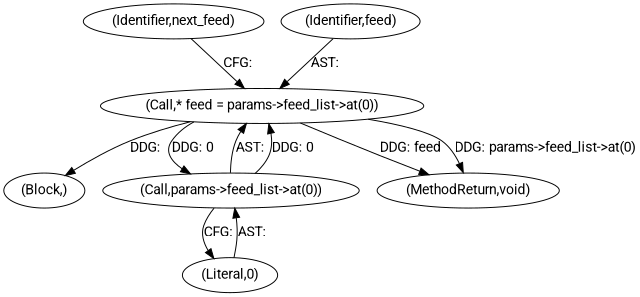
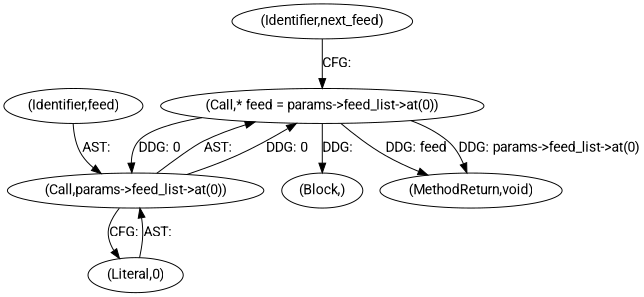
edge "(Identifier,feed)" -> "(Call,* feed = params->feed_list->at(0))": now "(Identifier,feed)" -> "(Call,params->feed_list->at(0))"
